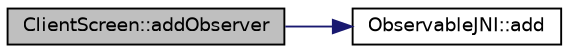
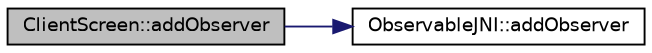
node "ObservableJNI::add": label "ObservableJNI::add" -> "ObservableJNI::addObserver"
